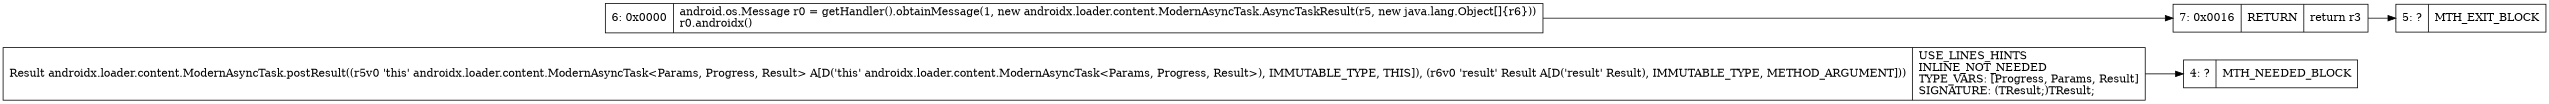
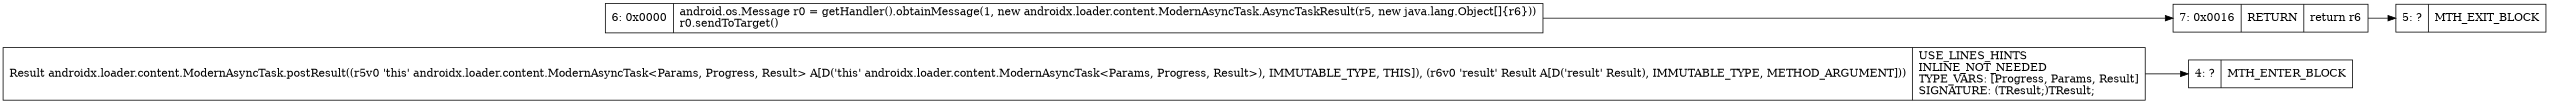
node "7: 0x0016": text "return r3" -> "return r6"
node "6: 0x0000": text "r0.androidx()" -> "r0.sendToTarget()"
node "4: ?": text "MTH_NEEDED_BLOCK" -> "MTH_ENTER_BLOCK"
